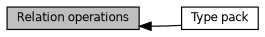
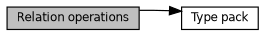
edge "Type pack" -> "Relation operations": reversed
